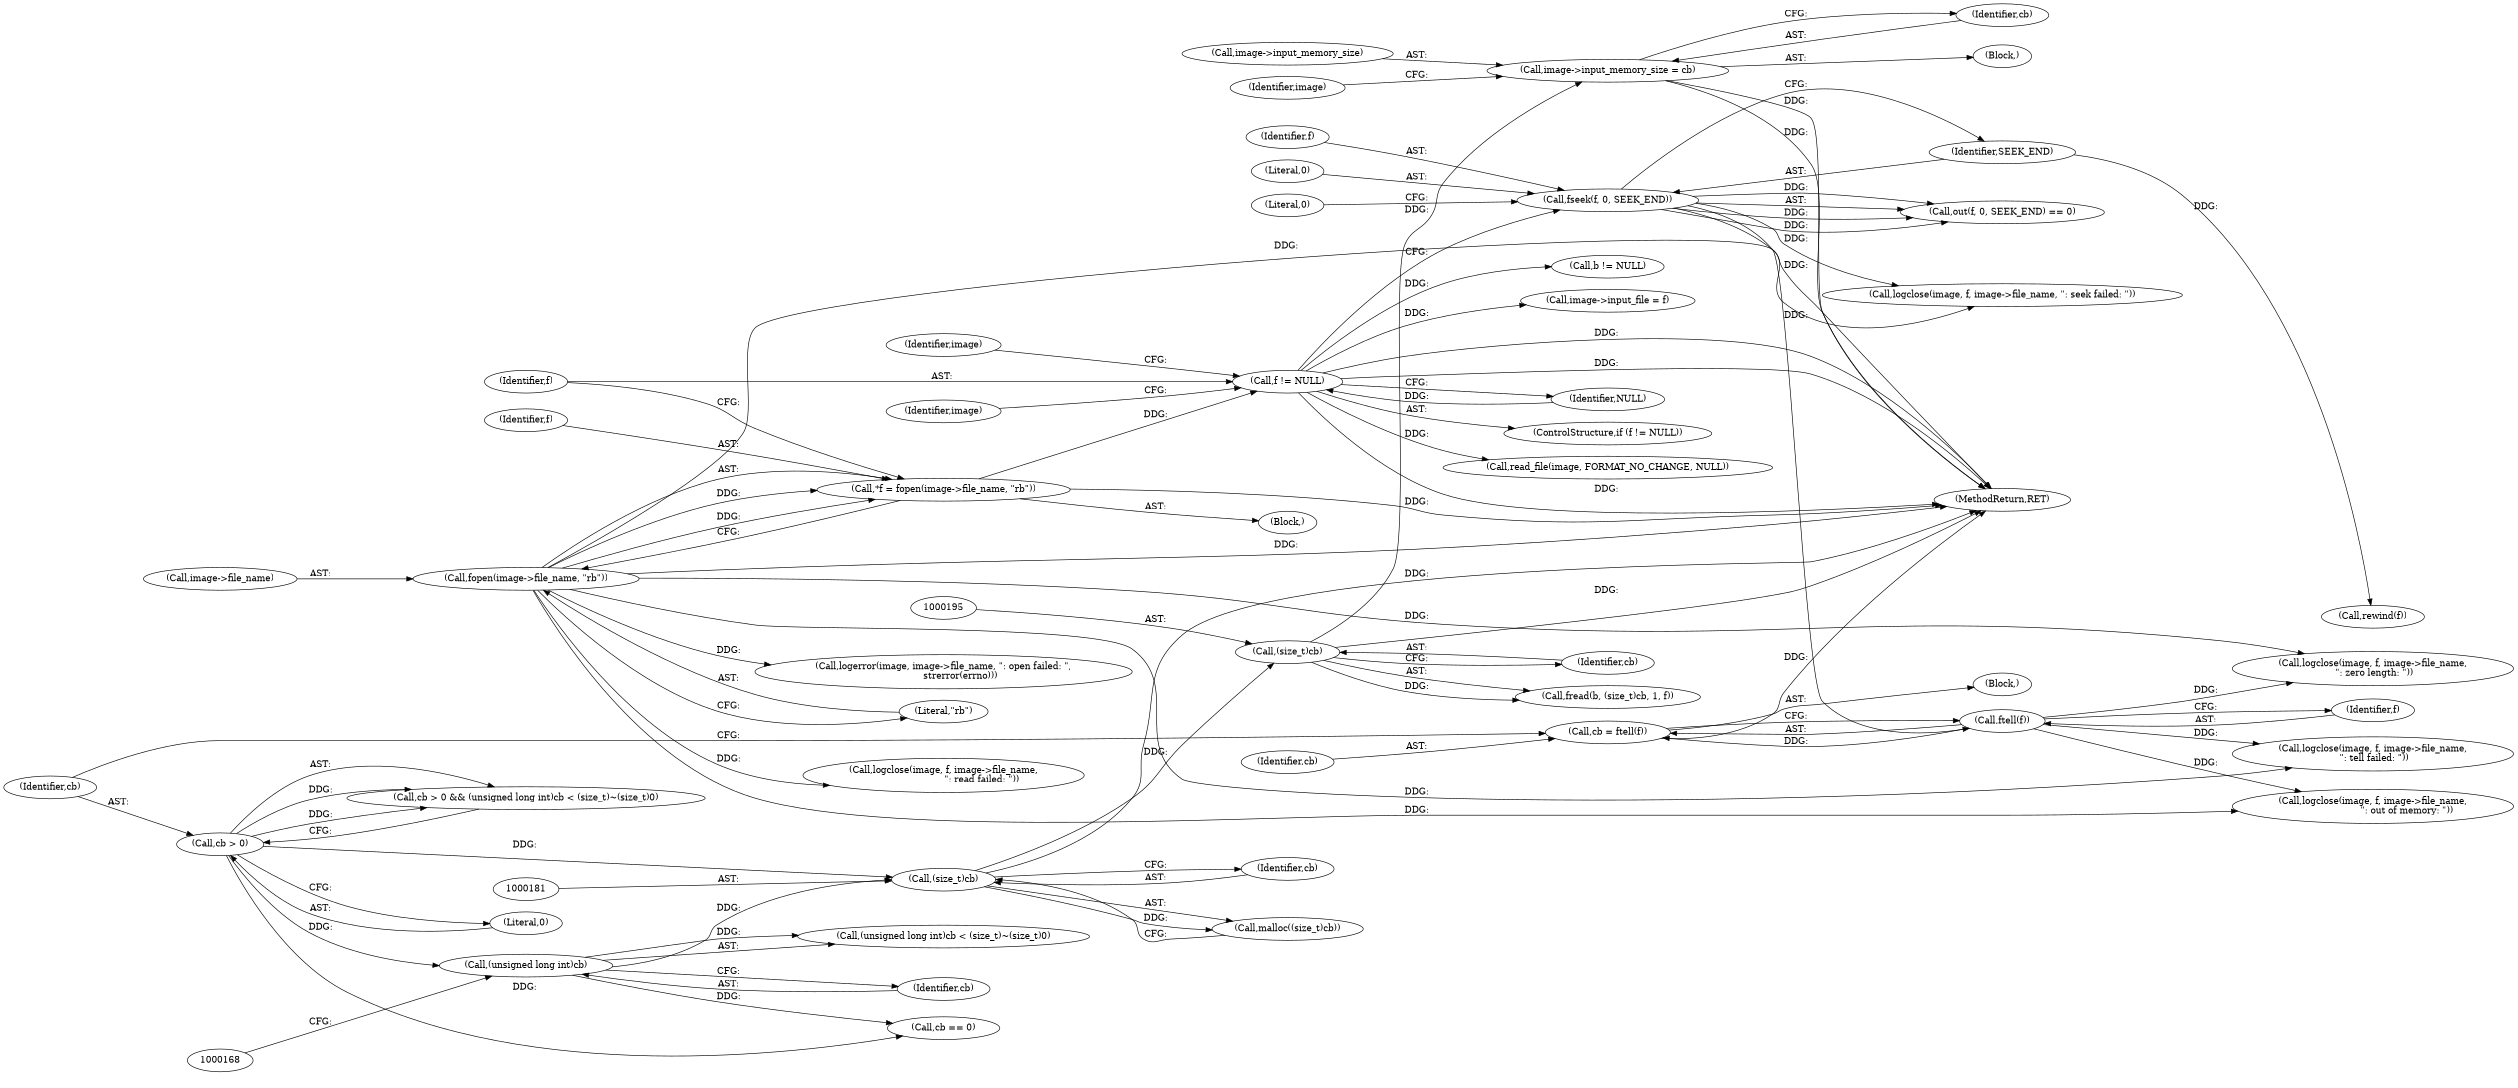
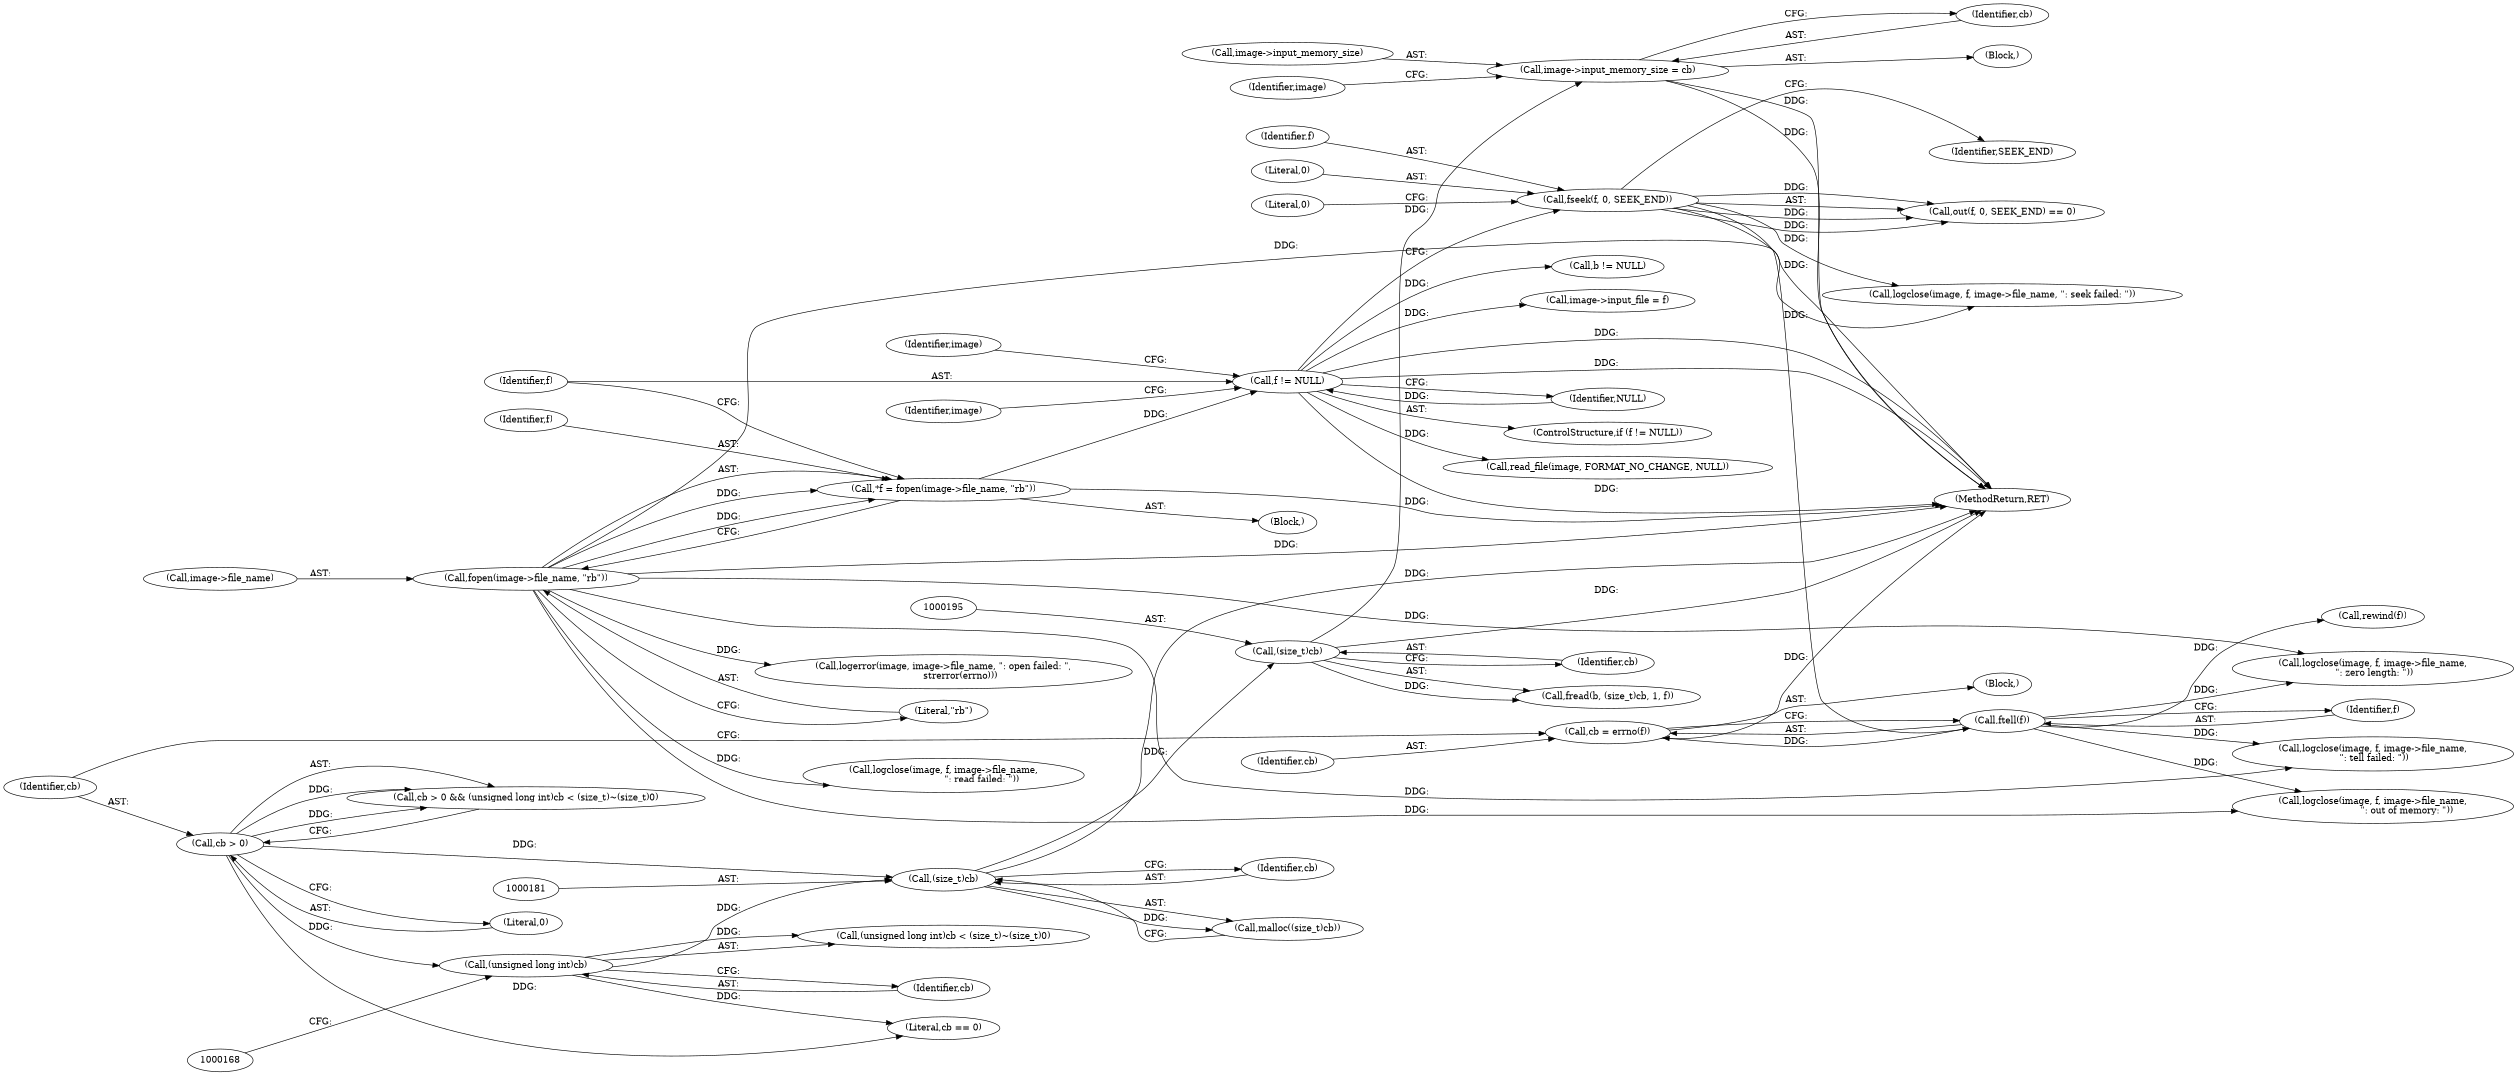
edge "(Identifier,SEEK_END)" -> "(Call,fseek(f, 0, SEEK_END))": removed, label "AST:"
edge "(Identifier,SEEK_END)" -> "(Call,rewind(f))": now "(Call,ftell(f))" -> "(Call,rewind(f))"
node "(Call,cb = ftell(f))": label "(Call,cb = ftell(f))" -> "(Call,cb = errno(f))"
node "(Call,cb == 0)": label "(Call,cb == 0)" -> "(Literal,cb == 0)"
